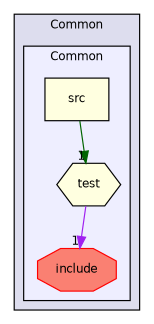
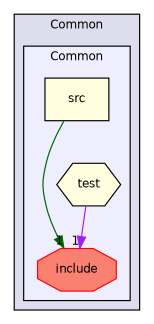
edge "src" -> "test": now "src" -> "include"
